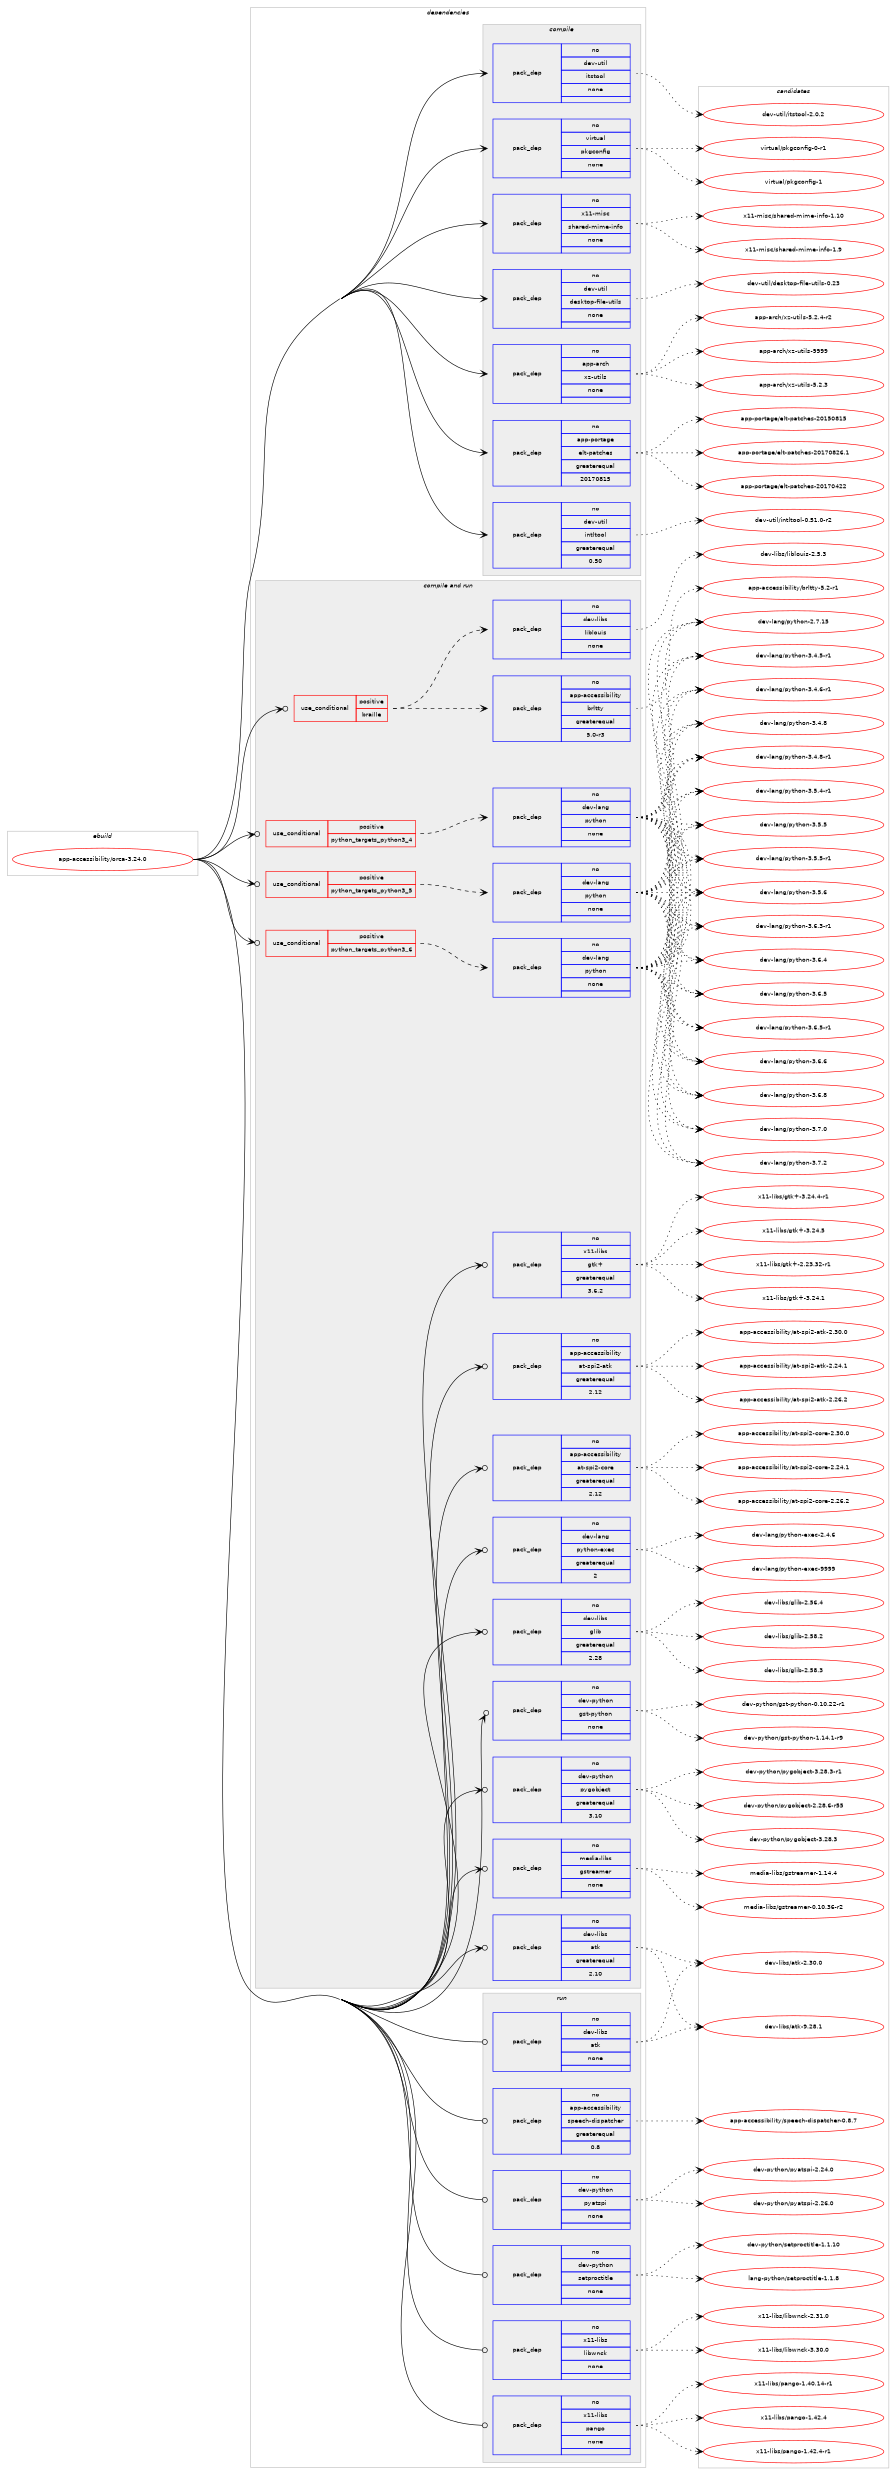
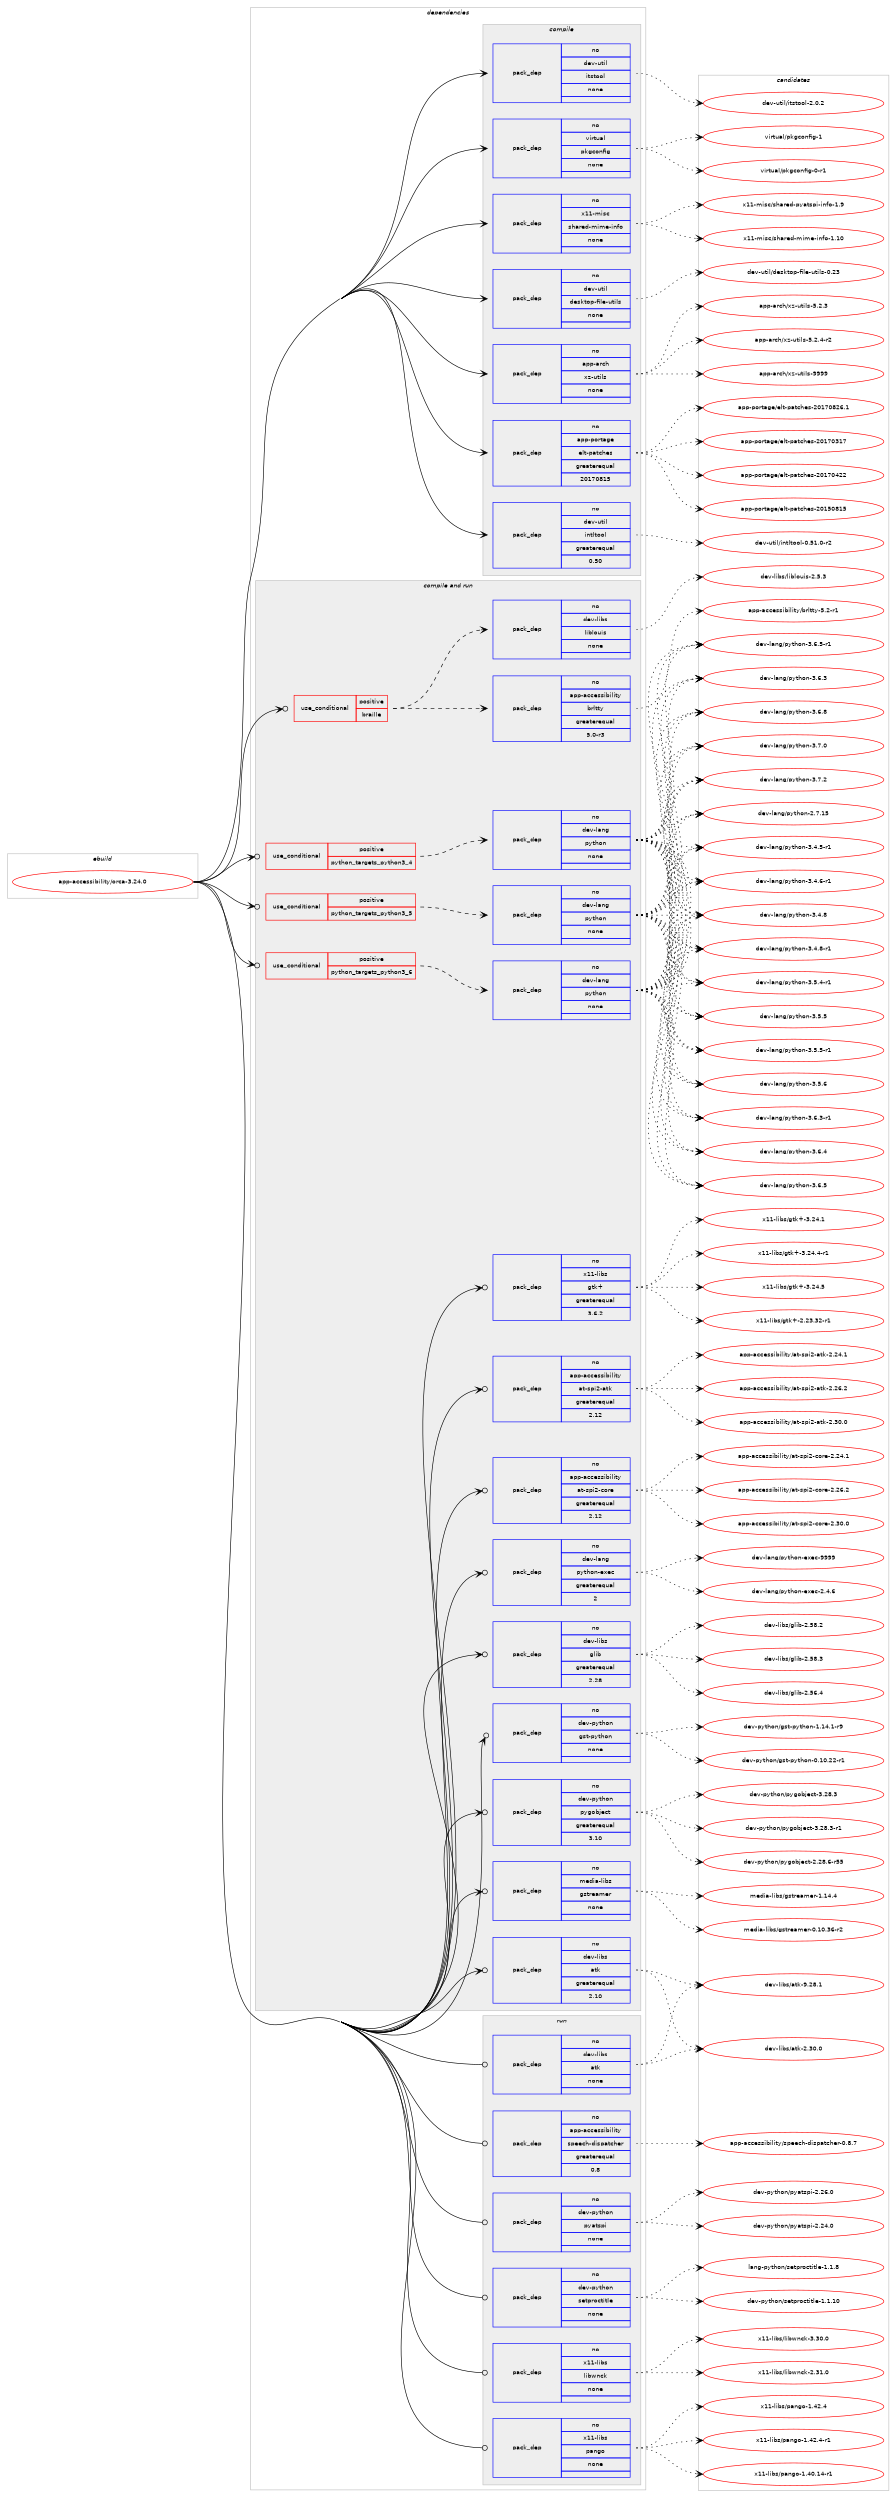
node "x11-misc/shared-mime-info-1.9": label "x11-misc/shared-mime-info-1.9" -> "x11-misc/shared-pyatspi-info-1.9"
node "app-portage/elt-patches-20170317": added
node "dev-lang/python-3.6.6": label "dev-lang/python-3.6.6" -> "dev-lang/python-3.6.3"
